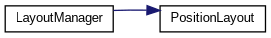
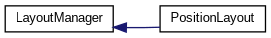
edge "LayoutManager" -> "PositionLayout": reversed
